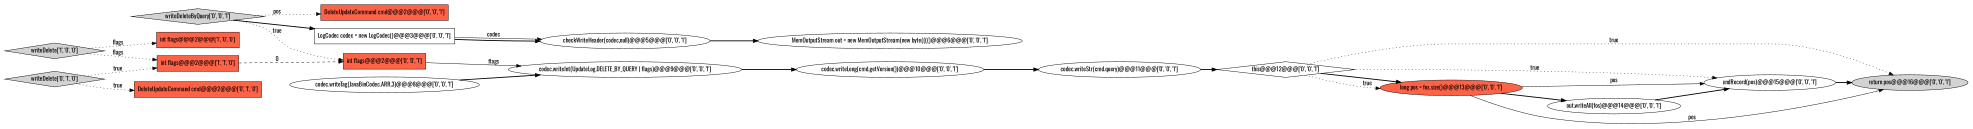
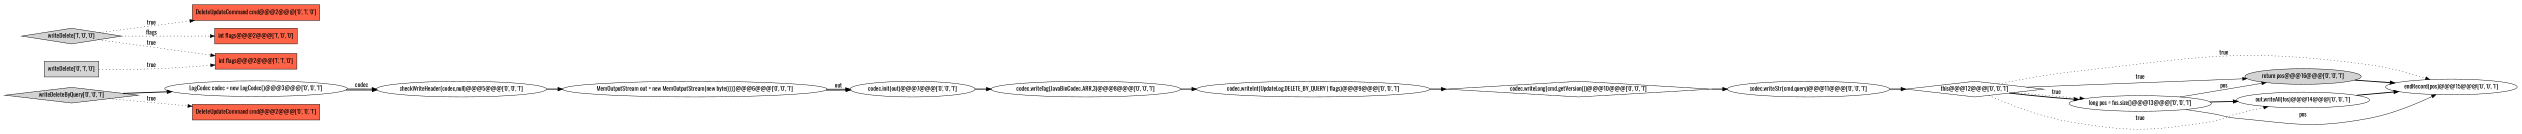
edge "writeDeleteByQuery['0', '0', '1']" -> "DeleteUpdateCommand cmd@@@2@@@['0', '0', '1']": label "pos" -> "true"
node "LogCodec codec = new LogCodec()@@@3@@@['0', '0', '1']": shape box -> ellipse
edge "this@@@12@@@['0', '0', '1']" -> "return pos@@@16@@@['0', '0', '1']": style dotted -> solid
edge "writeDelete['1', '0', '0']" -> "int flags@@@2@@@['1', '1', '0']": label "flags" -> "true"
node "int flags@@@2@@@['0', '0', '1']": removed
node "codec.writeLong(cmd.getVersion())@@@10@@@['0', '0', '1']": shape ellipse -> diamond
node "writeDelete['0', '1', '0']": shape diamond -> box
edge "endRecord(pos)@@@15@@@['0', '0', '1']" -> "return pos@@@16@@@['0', '0', '1']": reversed
edge "writeDelete['0', '1', '0']" -> "DeleteUpdateCommand cmd@@@2@@@['0', '1', '0']": now "writeDelete['1', '0', '0']" -> "DeleteUpdateCommand cmd@@@2@@@['0', '1', '0']"
node "long pos = fos.size()@@@13@@@['0', '0', '1']": fillcolor tomato -> white
node "codec.init(out)@@@7@@@['0', '0', '1']": added
edge "this@@@12@@@['0', '0', '1']" -> "out.writeAll(fos)@@@14@@@['0', '0', '1']": added, label "true"
